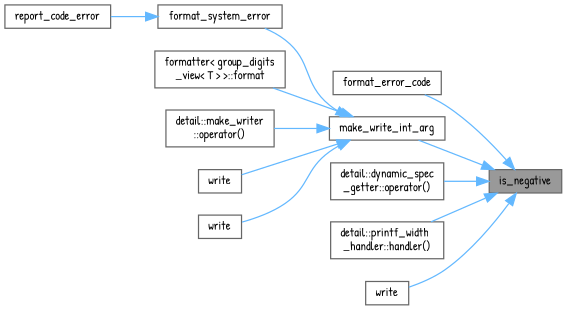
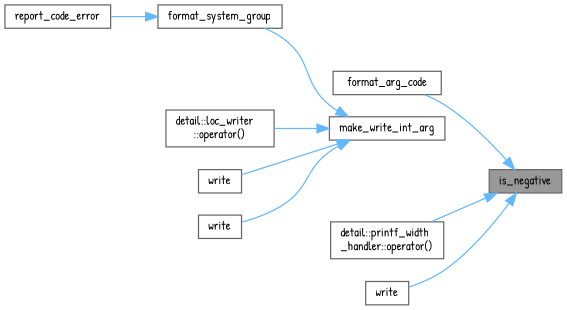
node "format_system_error": label "format_system_error" -> "format_system_group"
node "formatter< group_digits _view< T > >::format": removed
node "format_error_code": label "format_error_code" -> "format_arg_code"
node "detail::make_writer ::operator()": label "detail::make_writer ::operator()" -> "detail::loc_writer ::operator()"
edge "make_write_int_arg" -> "is_negative": removed
node "detail::dynamic_spec _getter::operator()": removed
node "detail::printf_width _handler::handler()": label "detail::printf_width _handler::handler()" -> "detail::printf_width _handler::operator()"
